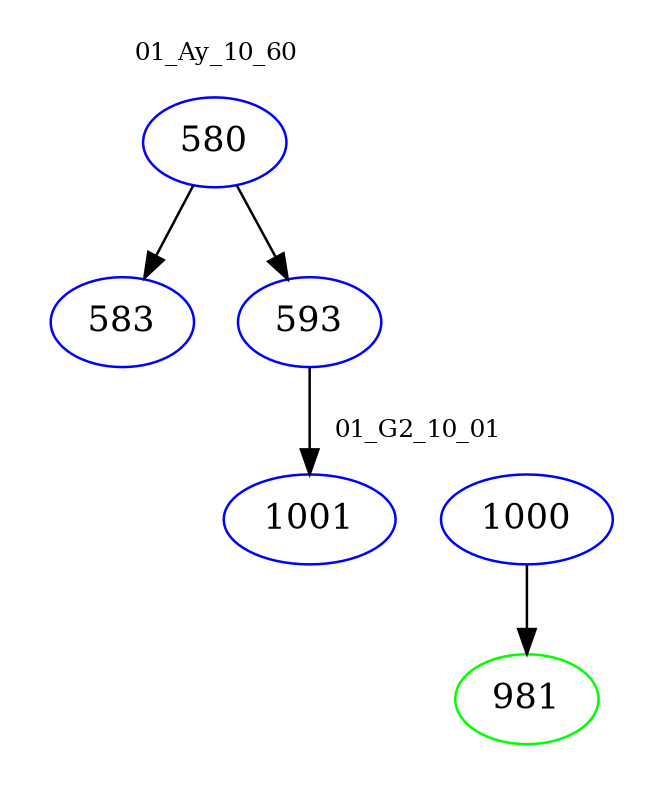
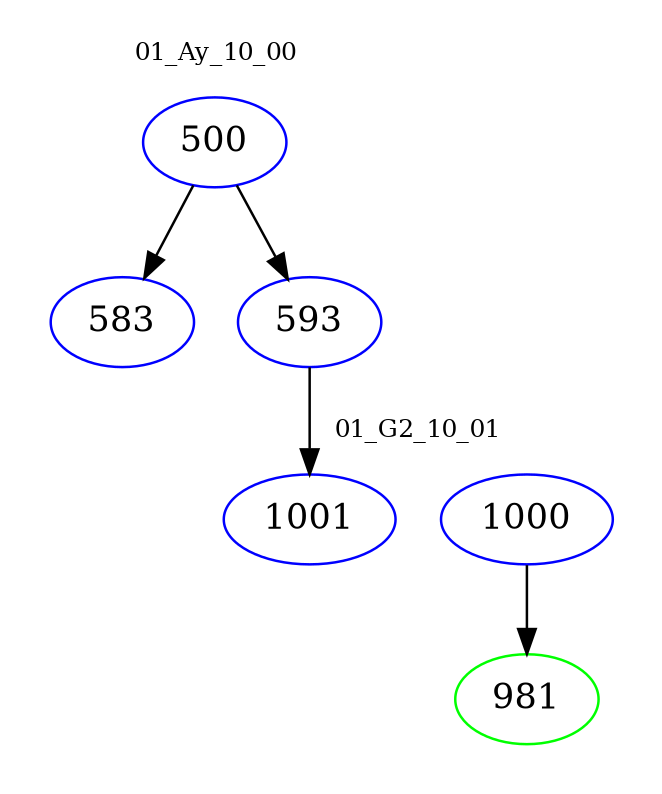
cluster "01_Ay_10_60": label "01_Ay_10_60" -> "01_Ay_10_00"
node "580": label "580" -> "500"
